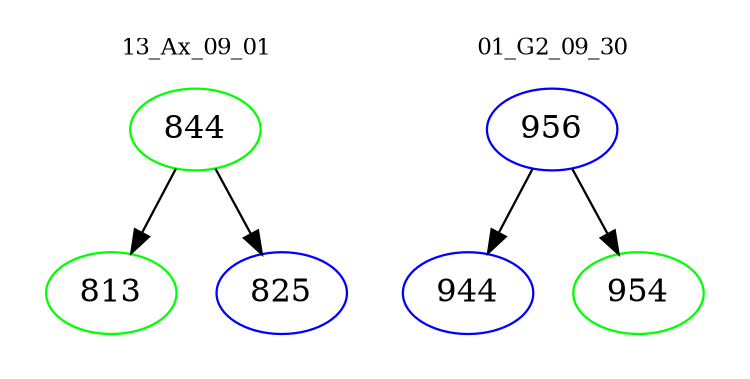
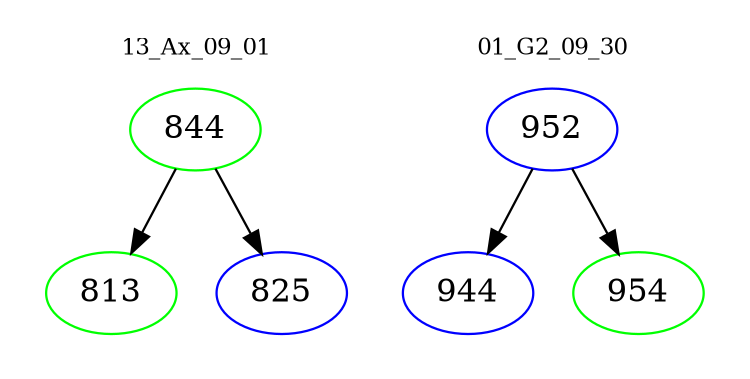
node "956": label "956" -> "952"
